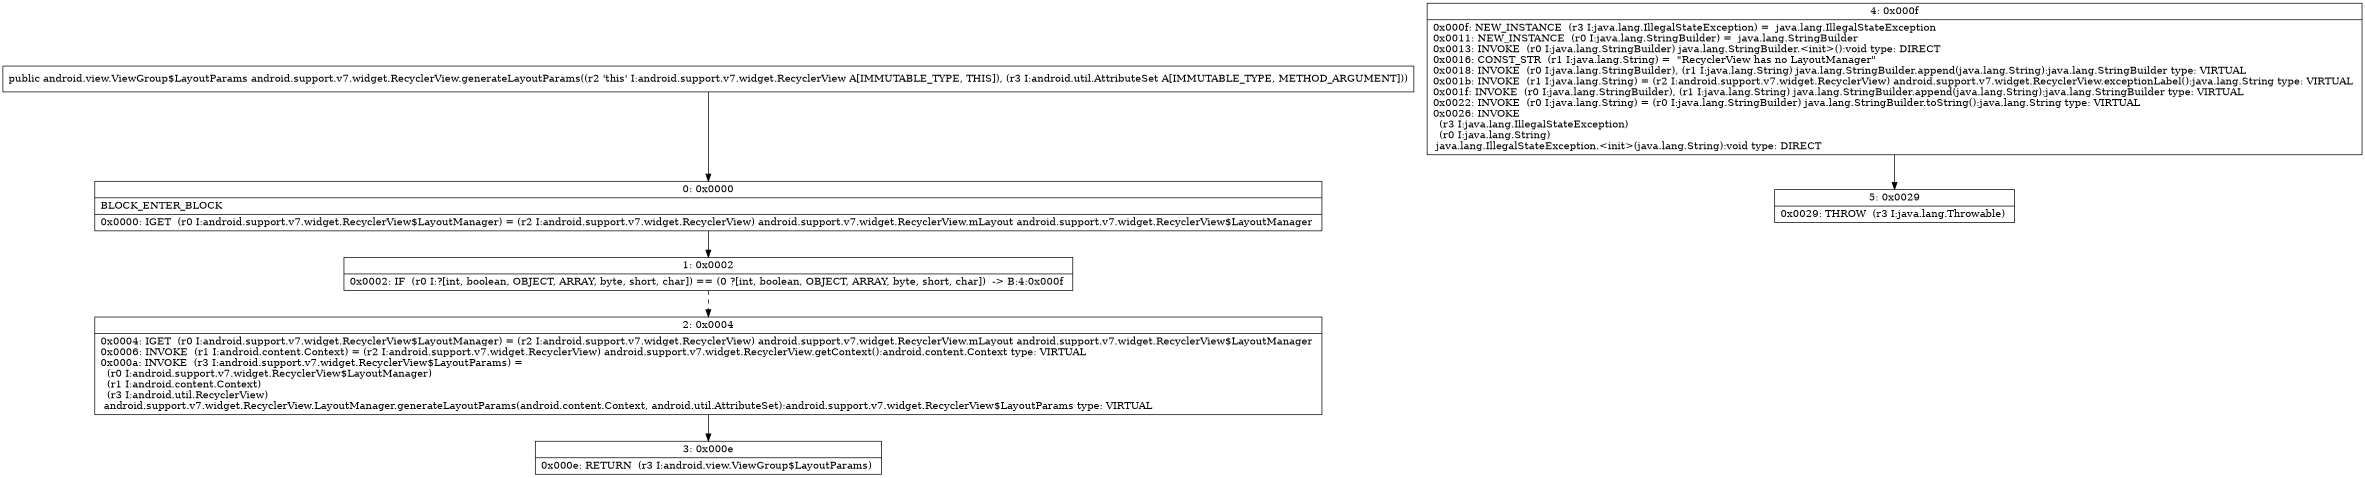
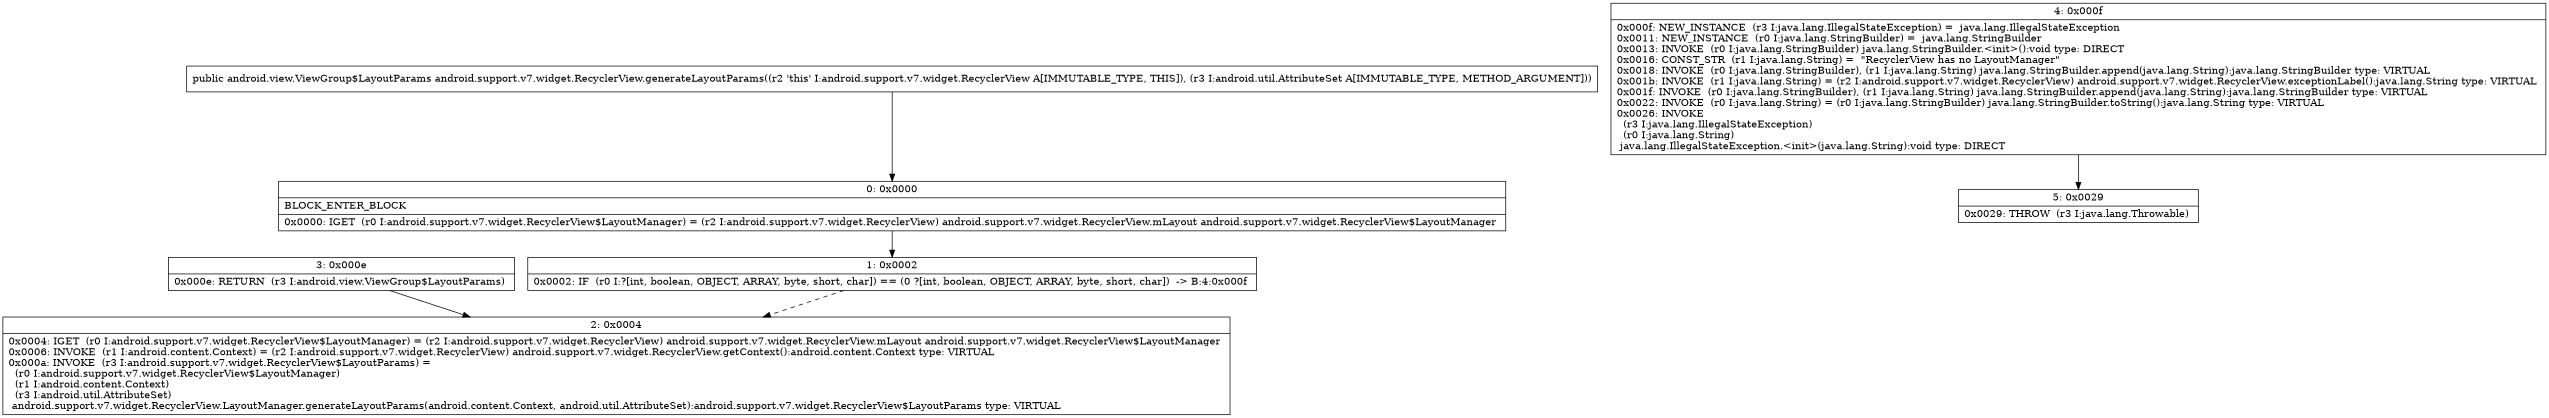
node "2: 0x0004": text "(r3 I:android.util.RecyclerView)" -> "(r3 I:android.util.AttributeSet)"
edge "2: 0x0004" -> "3: 0x000e": reversed
